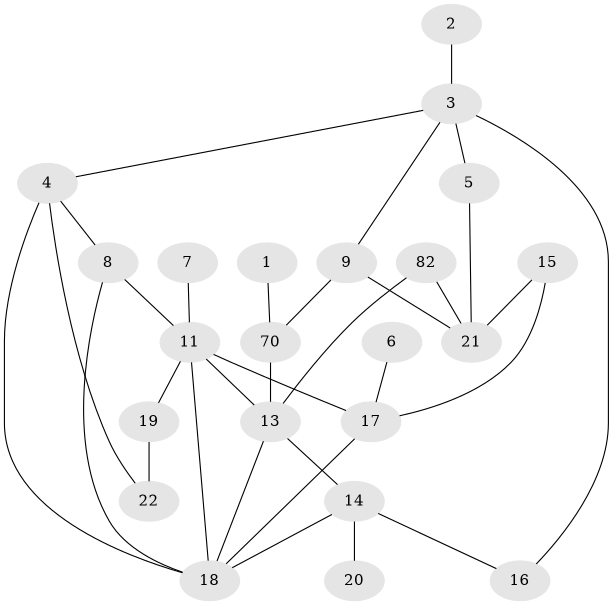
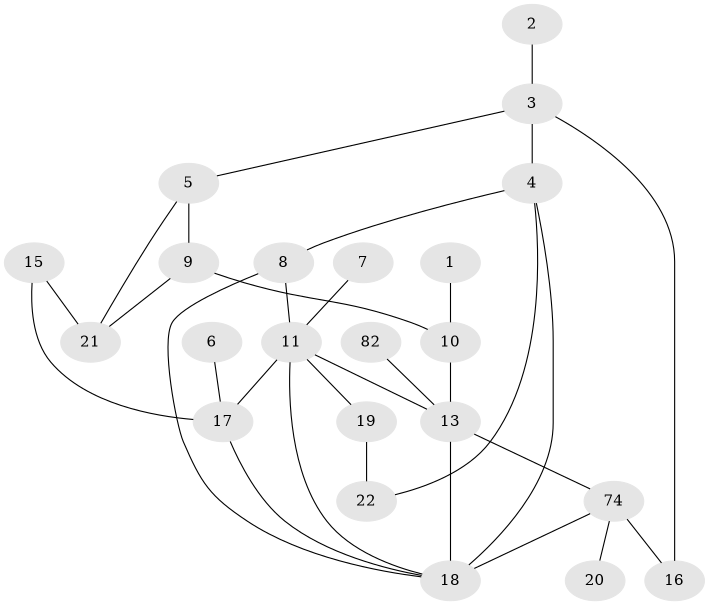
edge "3" -- "9": now "5" -- "9"
edge "82" -- "21": removed
node "70": label "70" -> "10"
node "14": label "14" -> "74"
